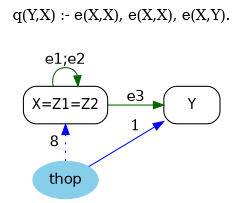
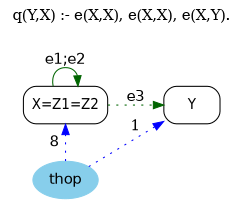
edge "X=Z1=Z2" -> "Y": style solid -> dotted
edge "thop" -> "Y": style solid -> dotted
